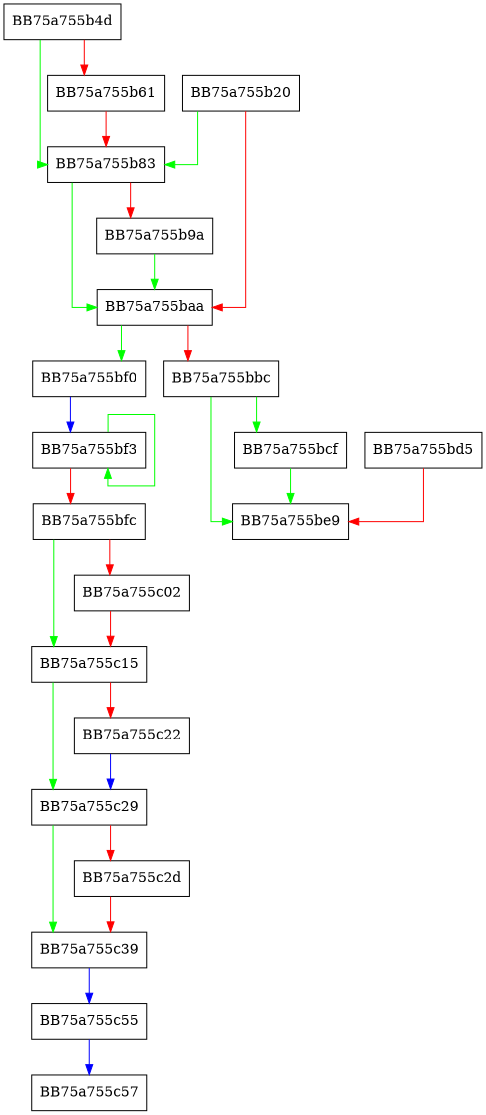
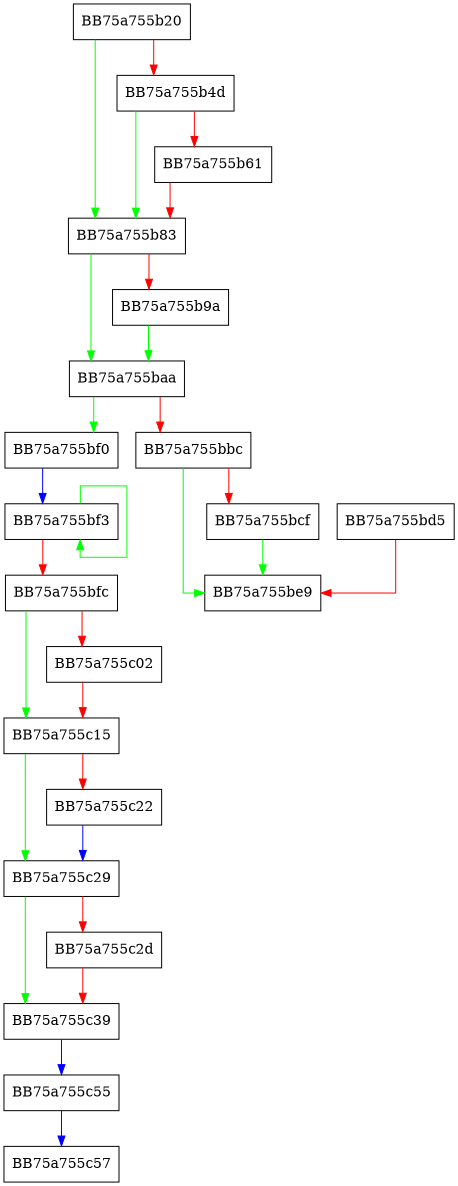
edge "BB75a755b20" -> "BB75a755baa": now "BB75a755b20" -> "BB75a755b4d"
edge "BB75a755bbc" -> "BB75a755bcf": color green -> red
